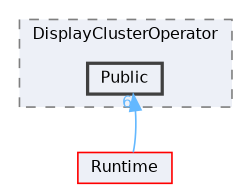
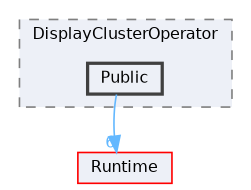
edge "Runtime" -> "Public": reversed
